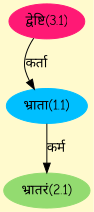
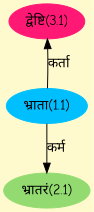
edge "द्वेष्टि(3.1)" -> "भ्राता(1.1)": reversed
